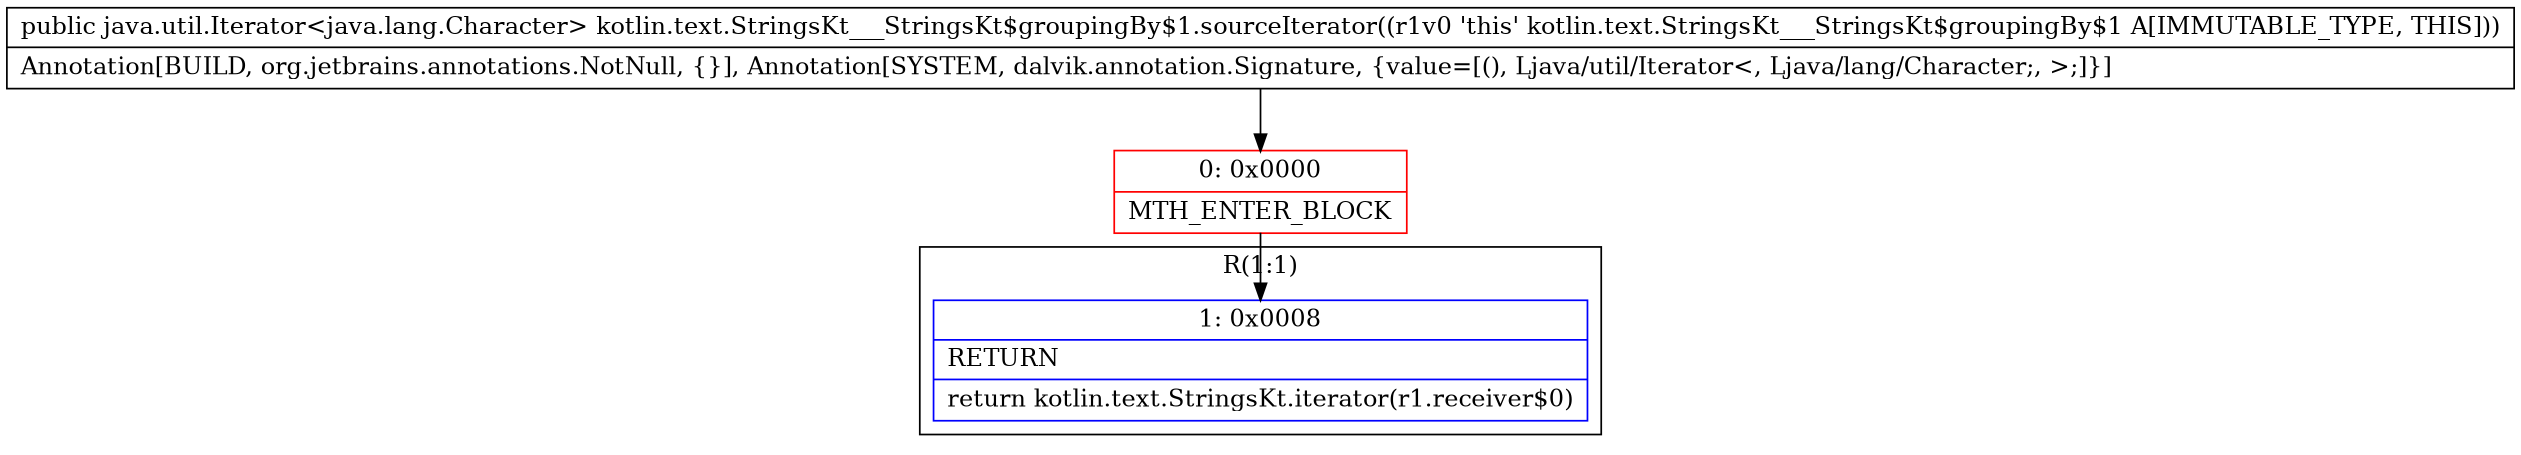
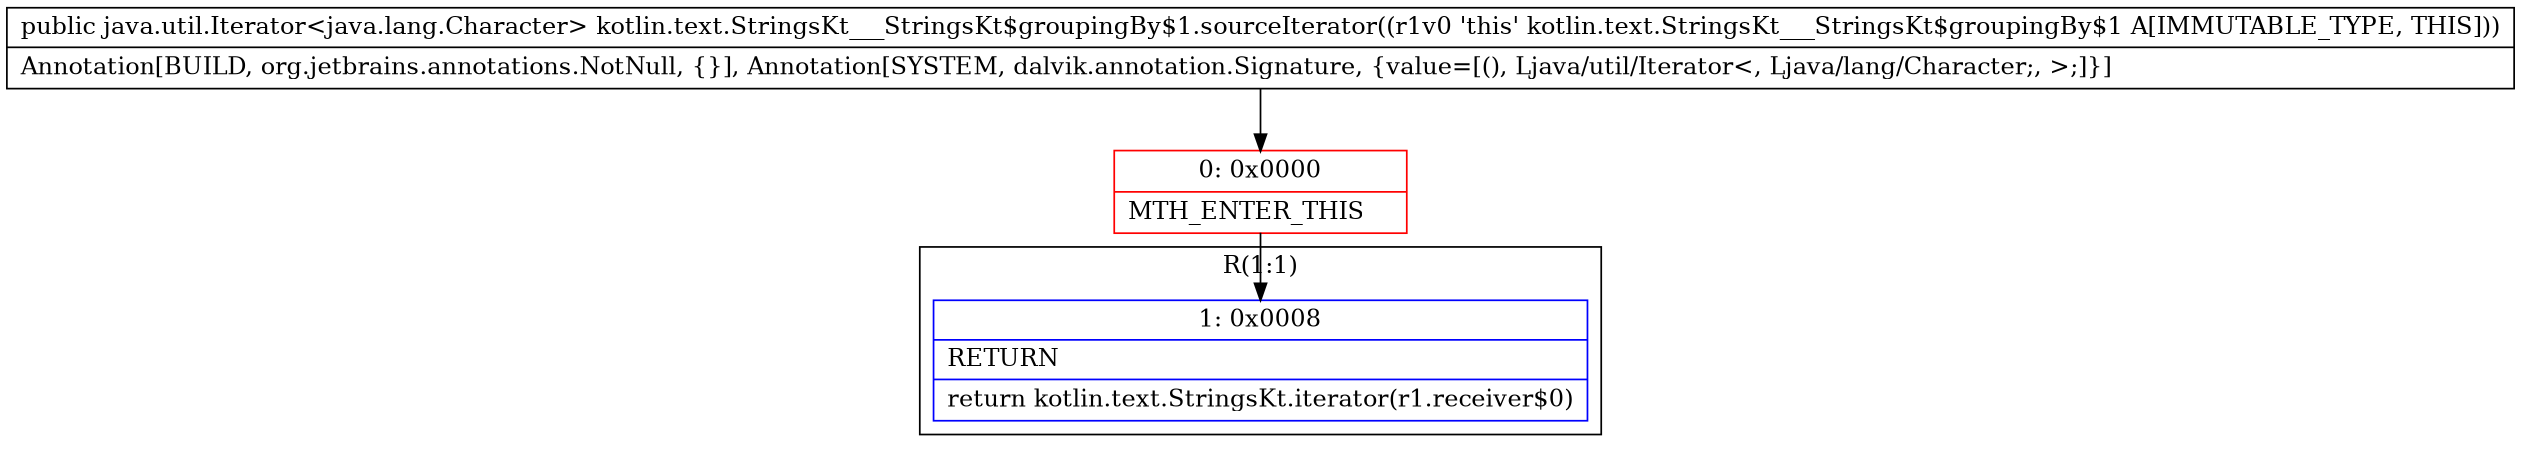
node "0: 0x0000": text "MTH_ENTER_BLOCK" -> "MTH_ENTER_THIS"
